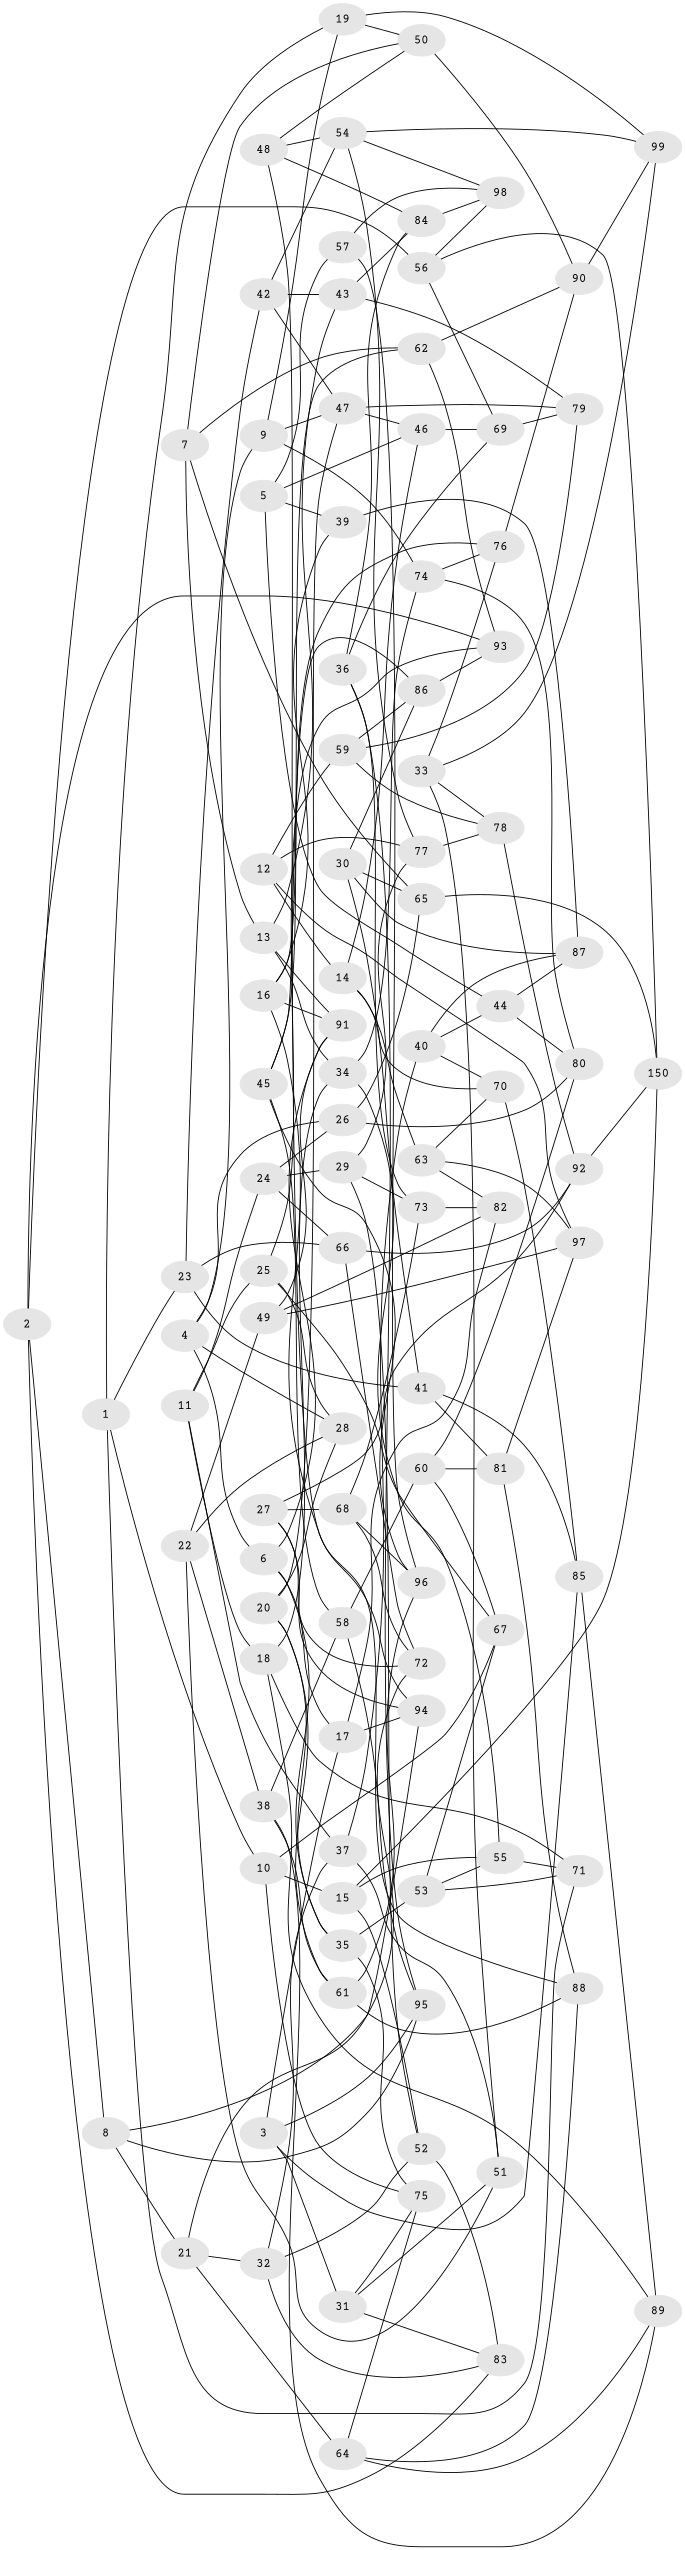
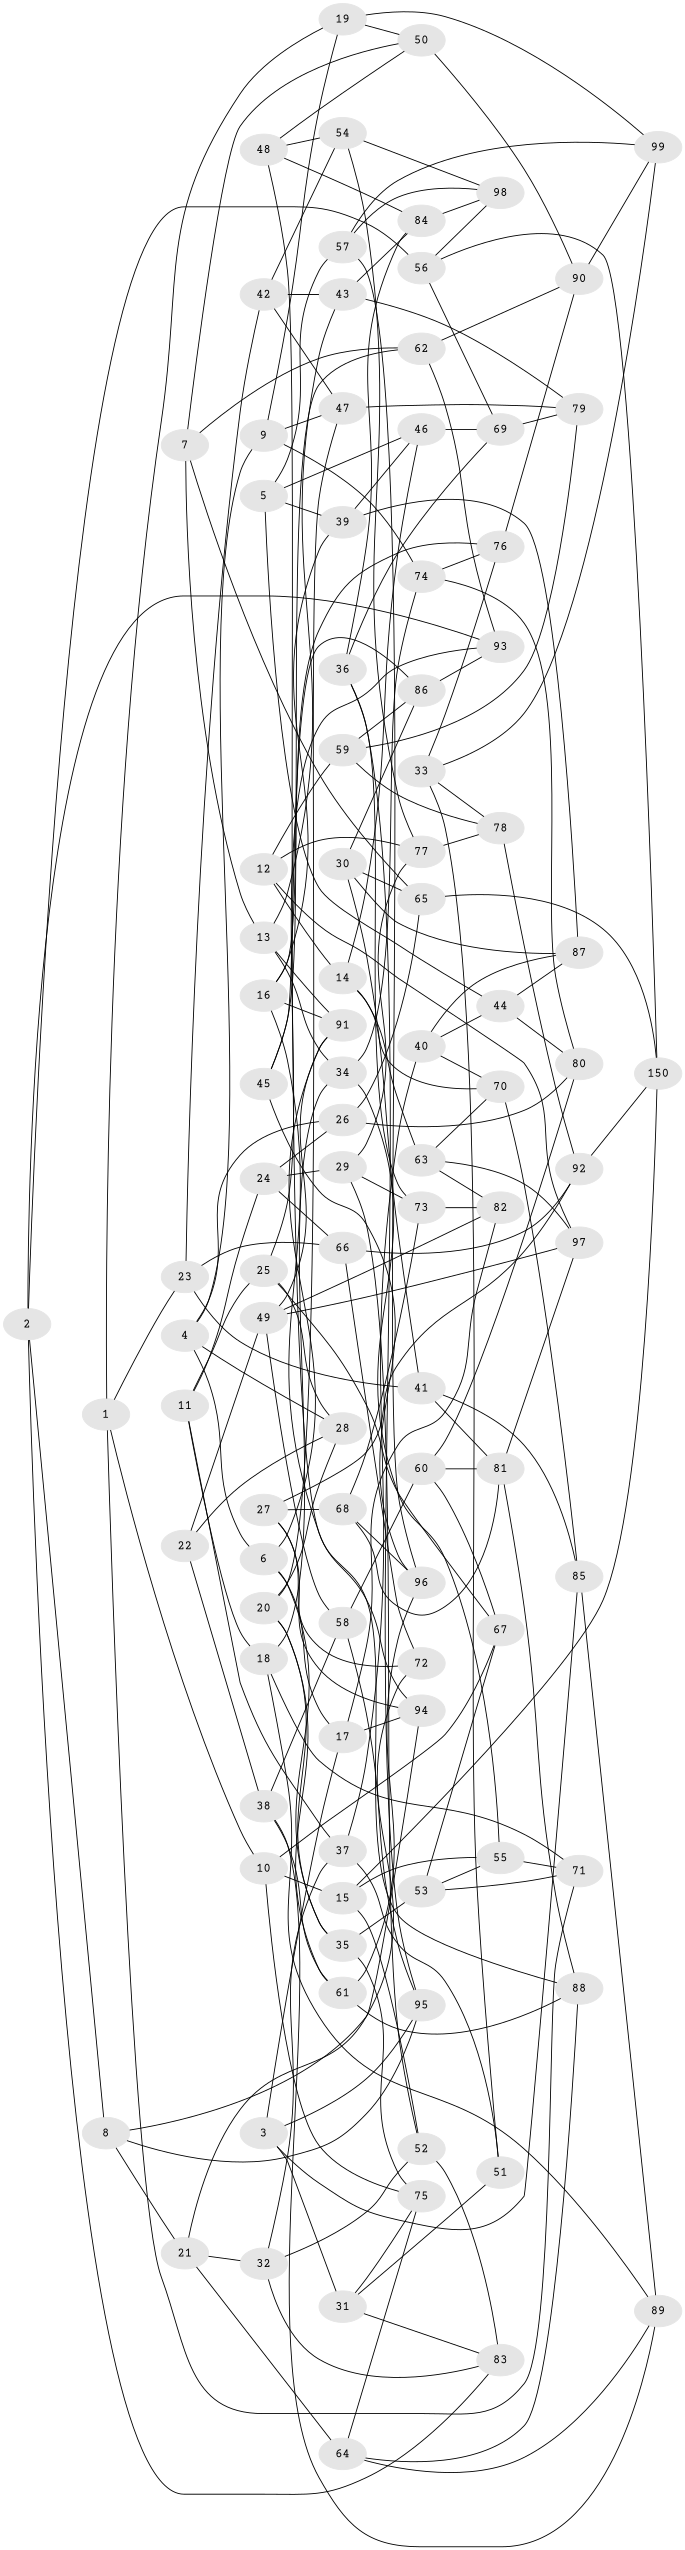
edge "54" -- "99": now "57" -- "99"
edge "47" -- "46": now "39" -- "46"
edge "45" -- "58": now "49" -- "58"
edge "68" -- "72": now "68" -- "81"
edge "22" -- "51": removed
